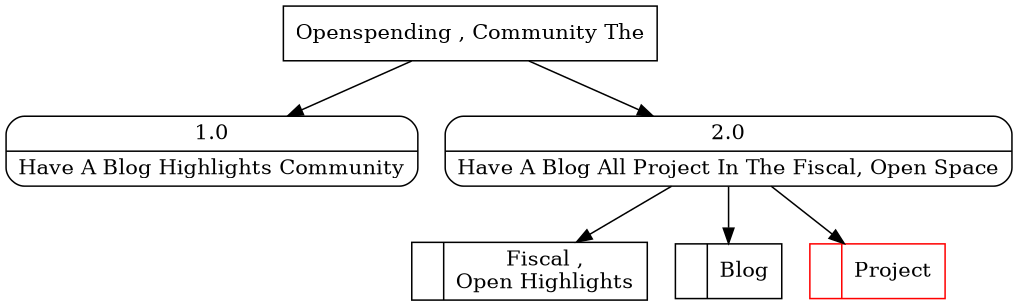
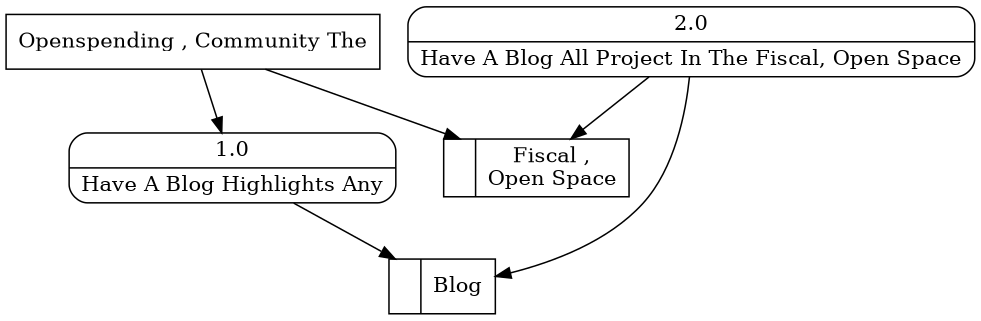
edge "Openspending , Community The" -> "2.0": now "Openspending , Community The" -> "Fiscal ,"
node "1.0": text "Have A Blog Highlights Community" -> "Have A Blog Highlights Any"
edge "1.0" -> "Blog": added
node "Project": removed
node "Fiscal ,": text "Open Highlights" -> "Open Space"
